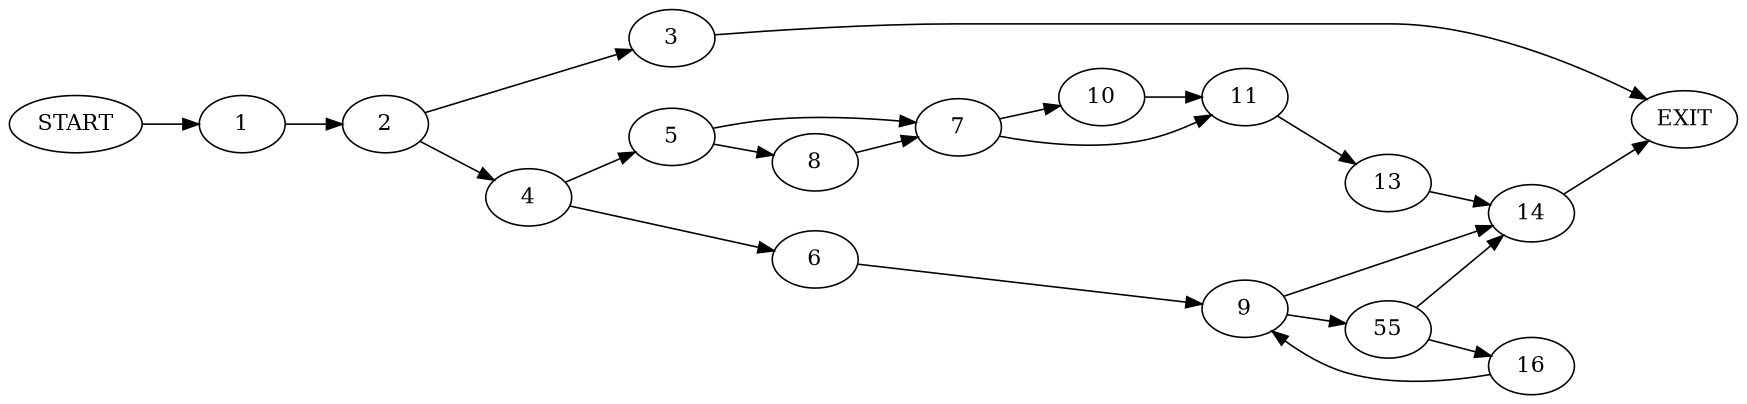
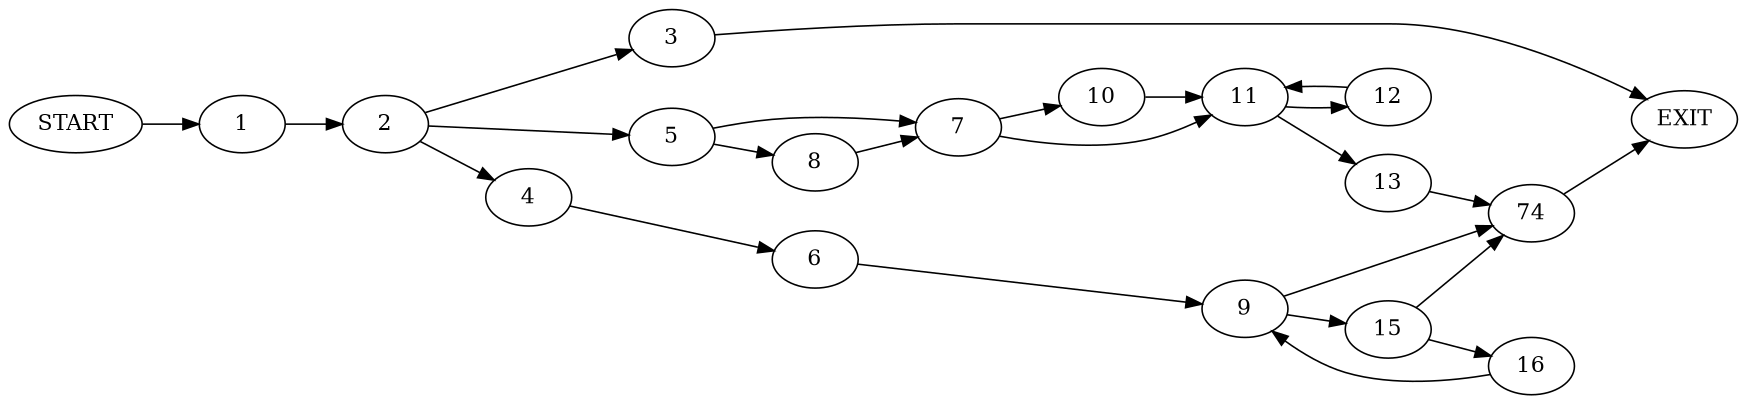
node "12": added
edge "4" -> "5": now "2" -> "5"
node "14": label "14" -> "74"
node "55": label "55" -> "15"
